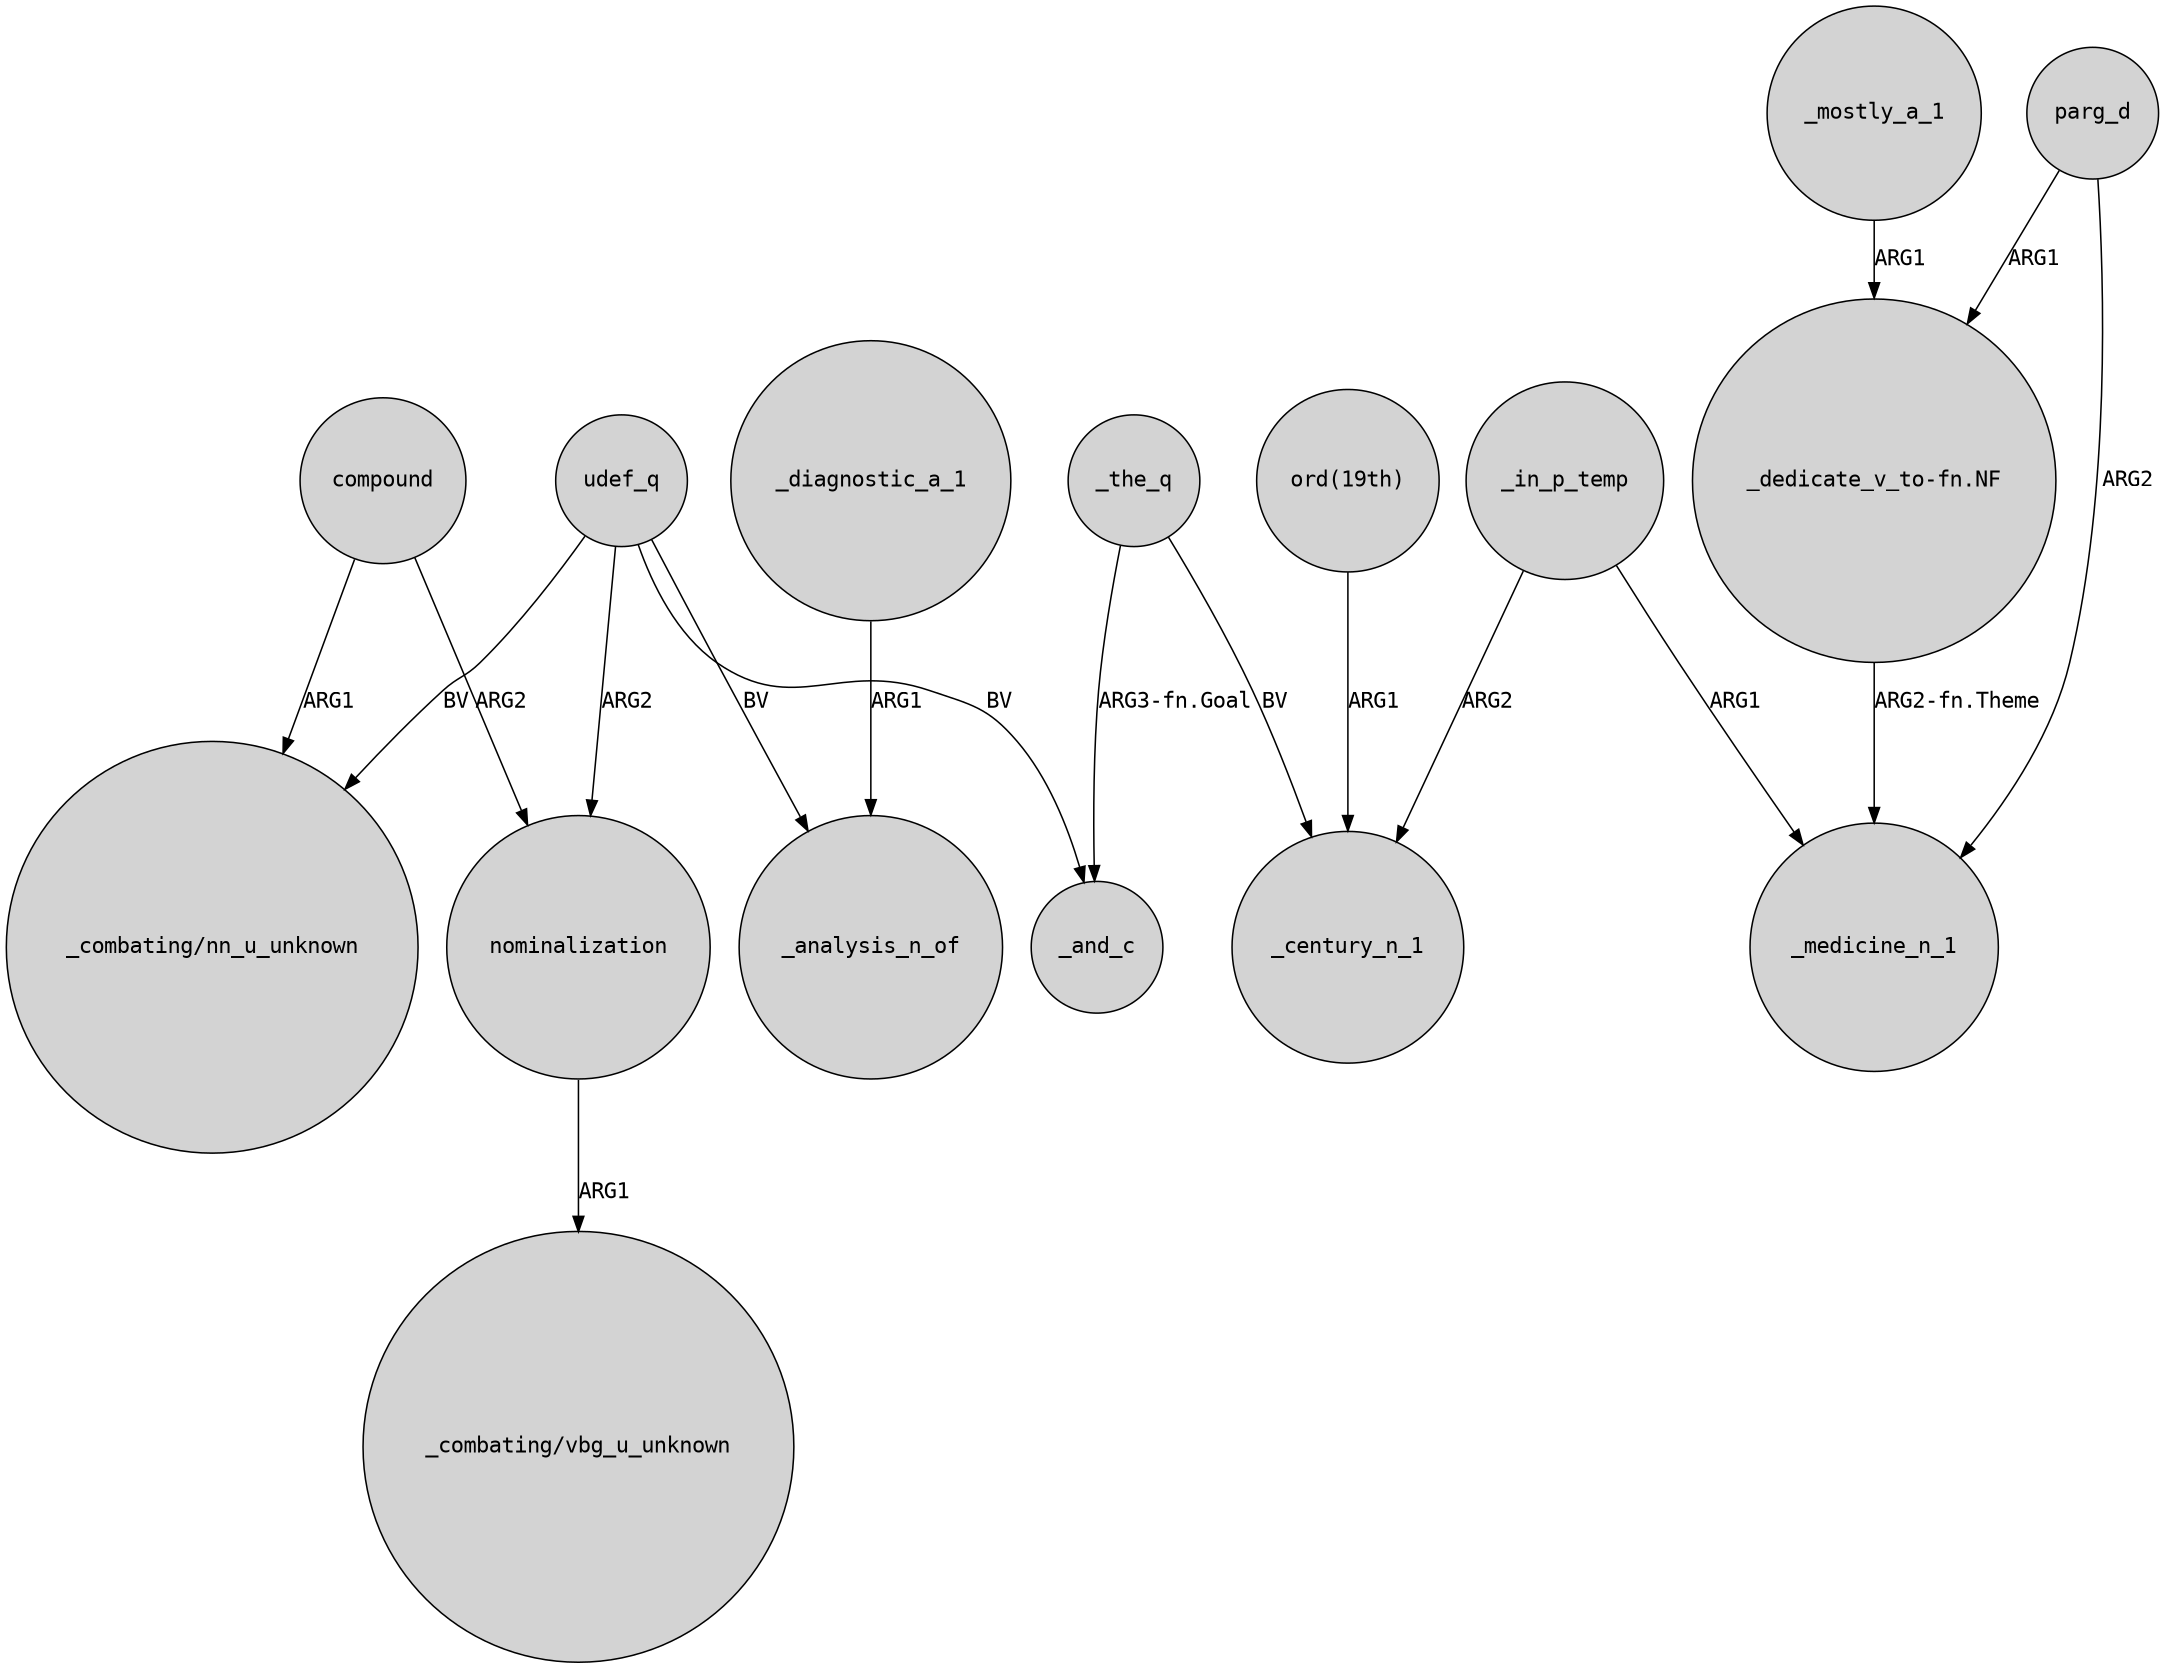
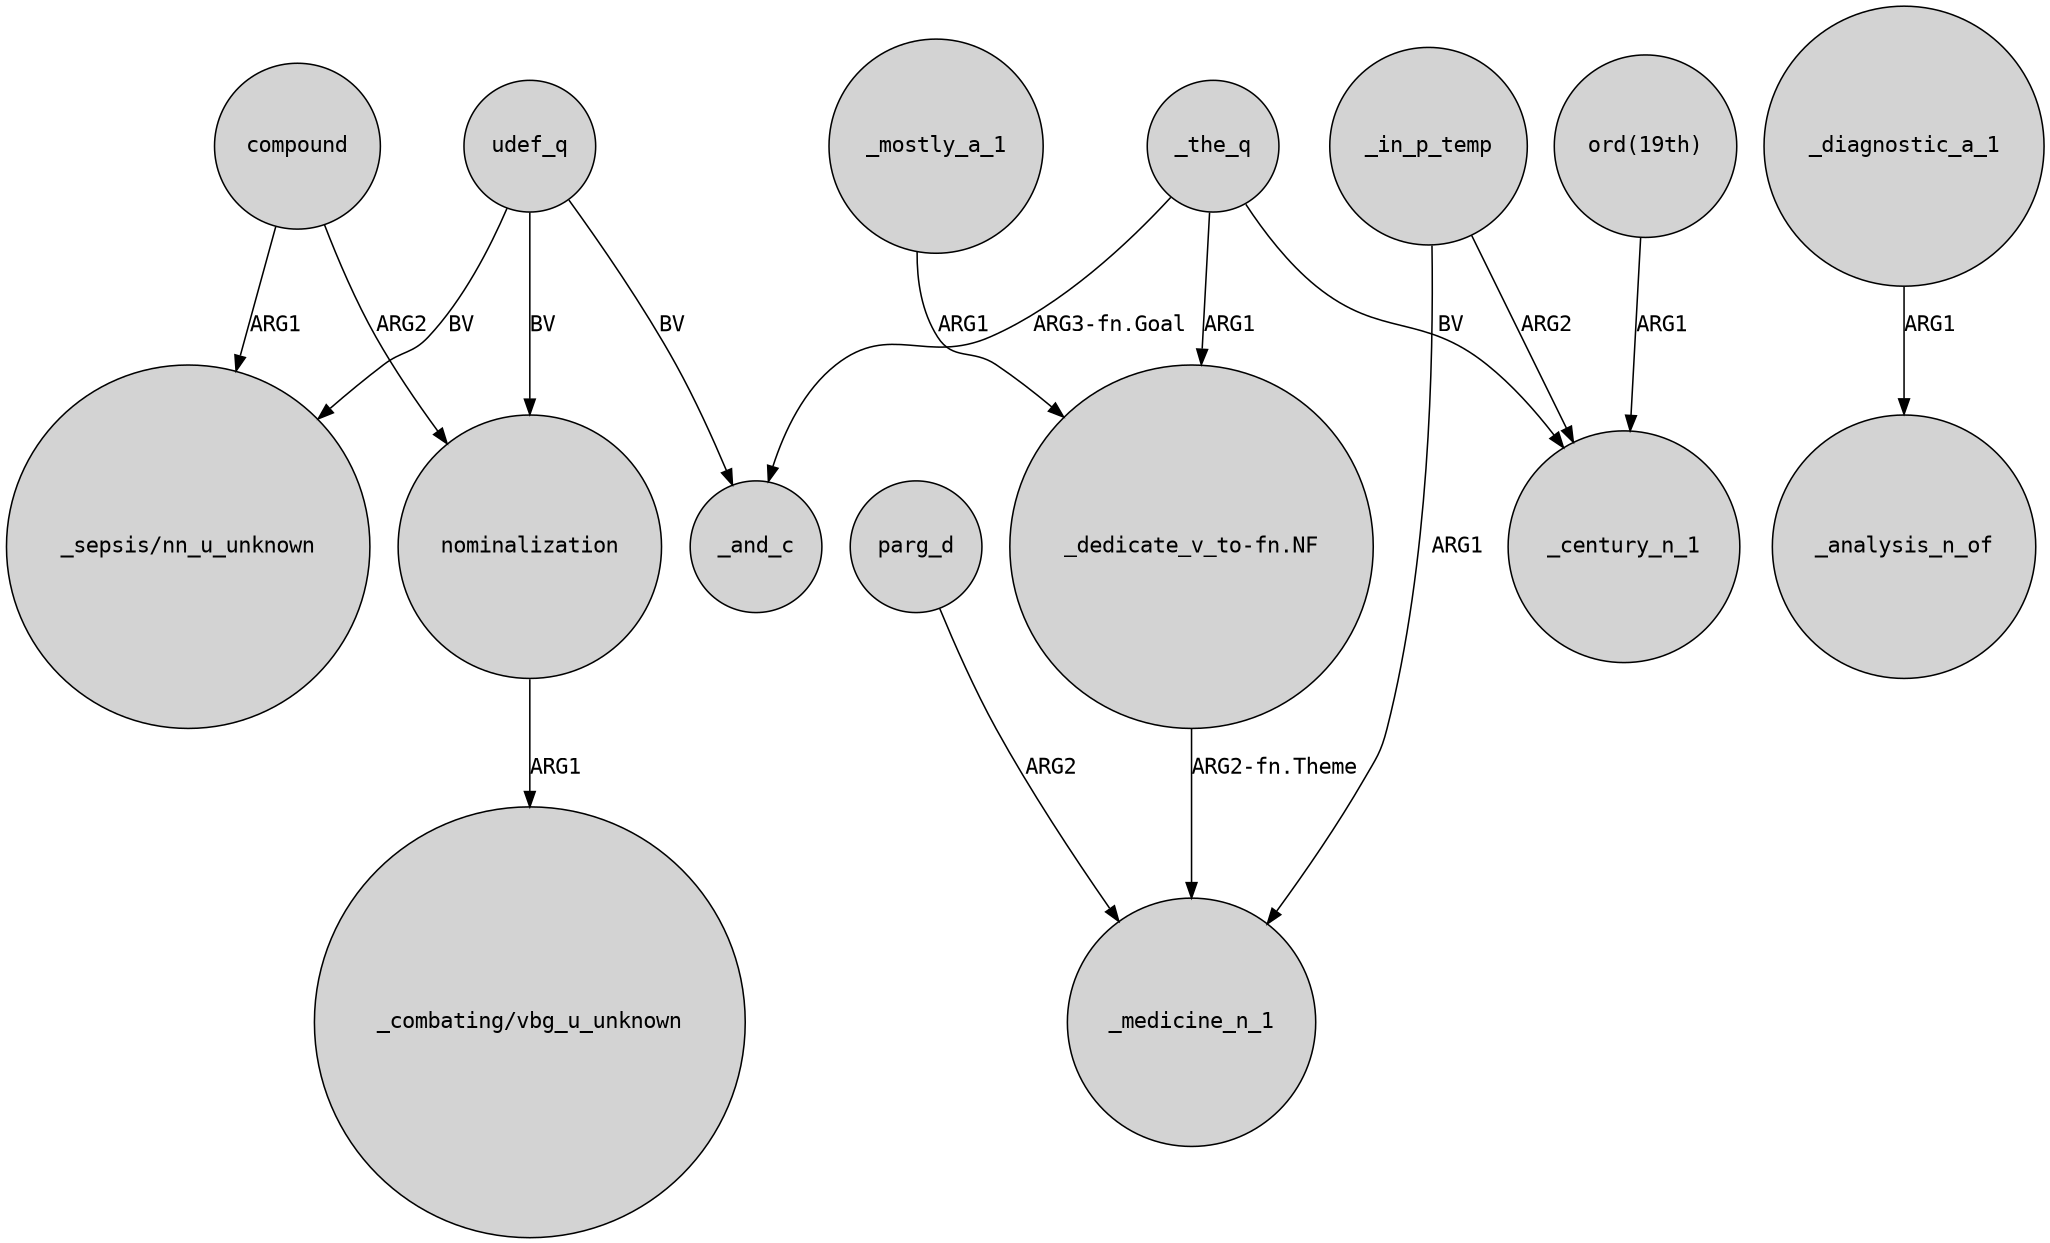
edge "parg_d" -> "_dedicate_v_to-fn.NF": now "_the_q" -> "_dedicate_v_to-fn.NF"
edge "udef_q" -> "_analysis_n_of": removed, label "BV"
edge "udef_q" -> "nominalization": label "ARG2" -> "BV"
node "_combating/nn_u_unknown": label "_combating/nn_u_unknown" -> "_sepsis/nn_u_unknown"
